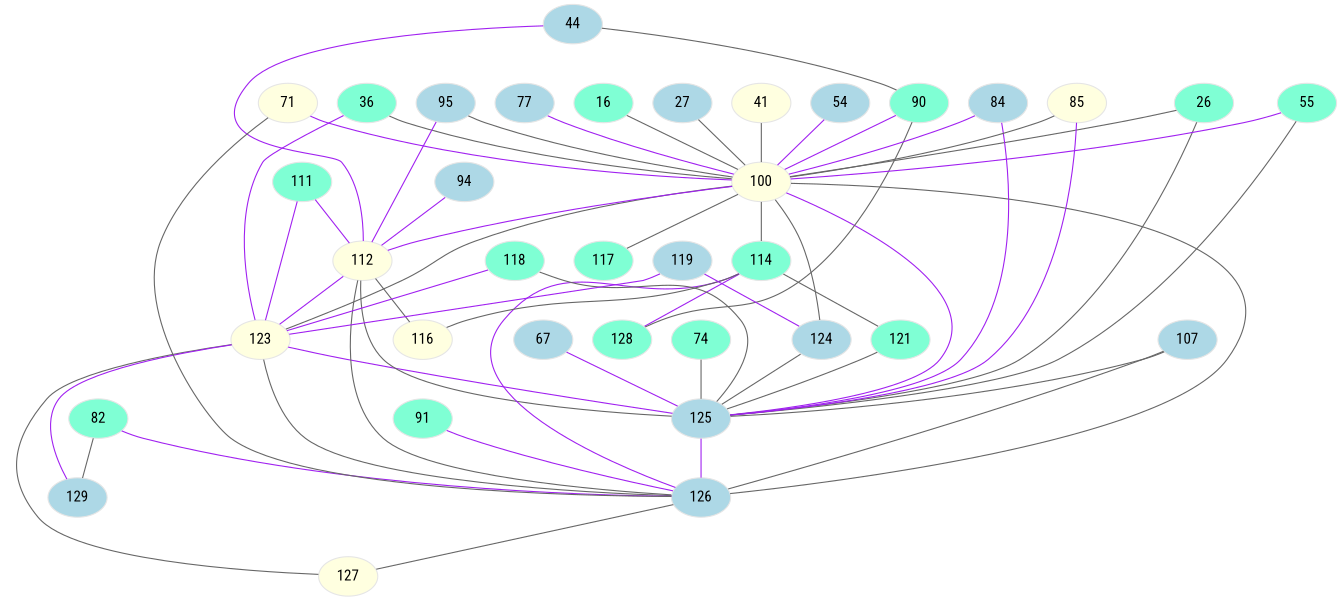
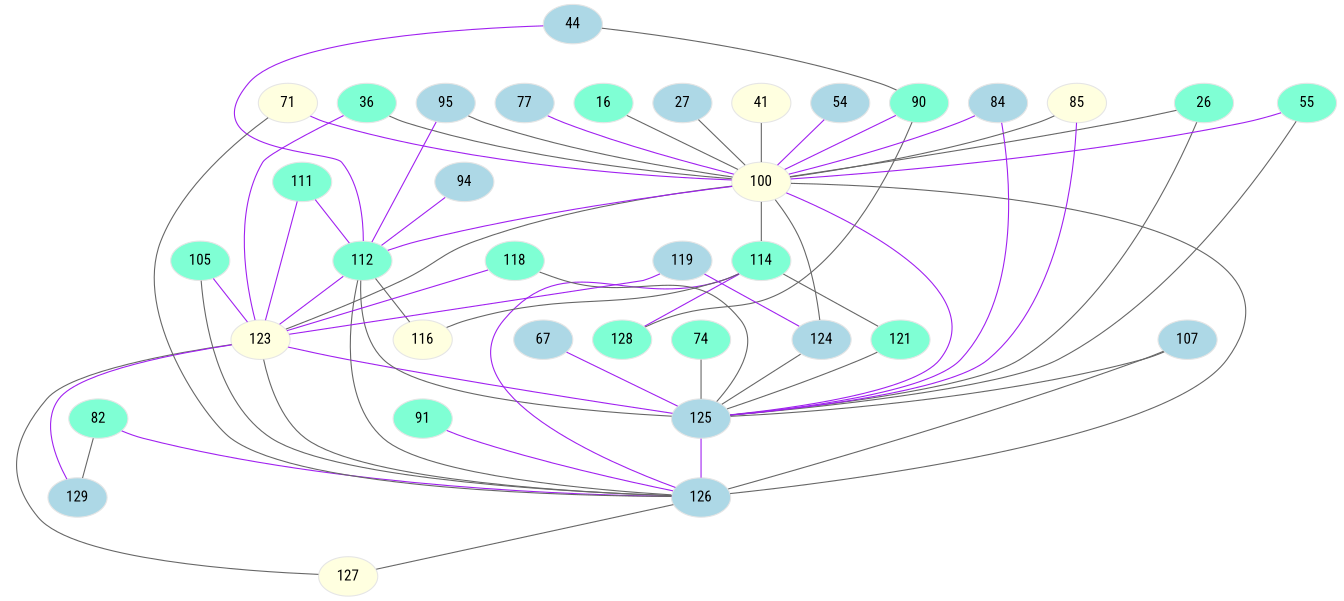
node "105": added
node "112": fillcolor lightyellow -> aquamarine
node "117": removed
